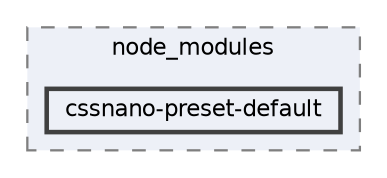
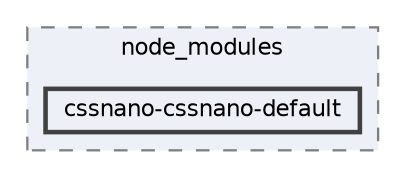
node "cssnano-preset-default": label "cssnano-preset-default" -> "cssnano-cssnano-default"
